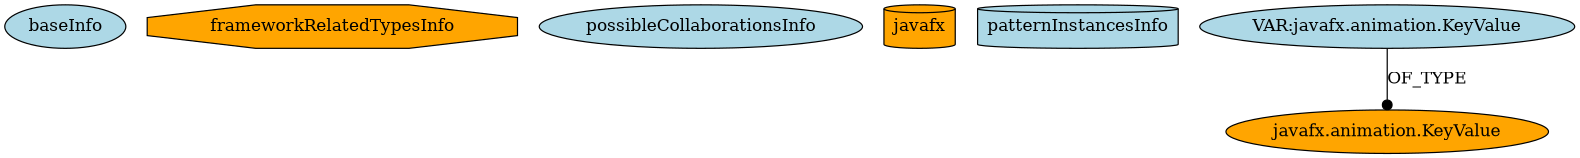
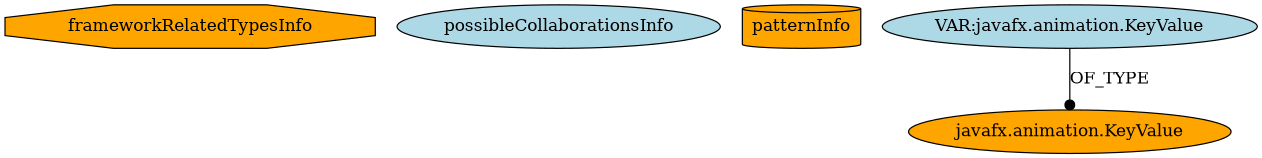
node "baseInfo": removed
node "javafx": label "javafx" -> "patternInfo"
node "patternInstancesInfo": removed
